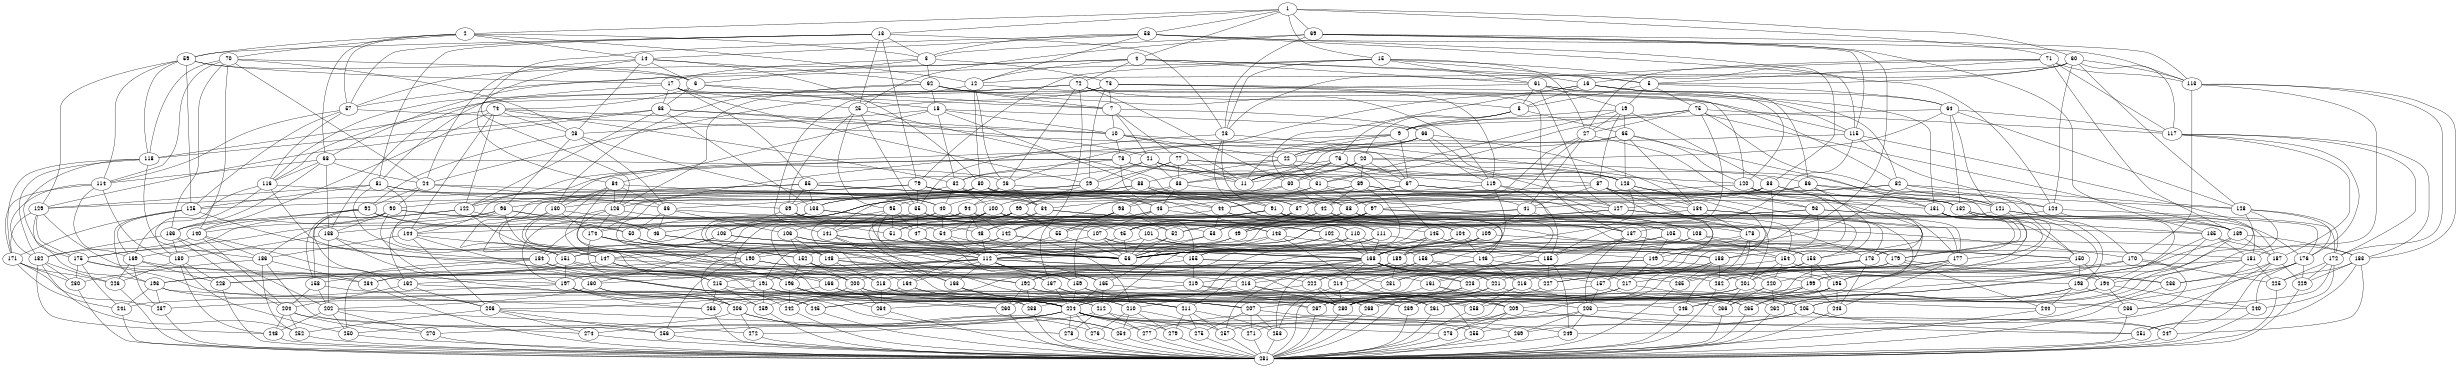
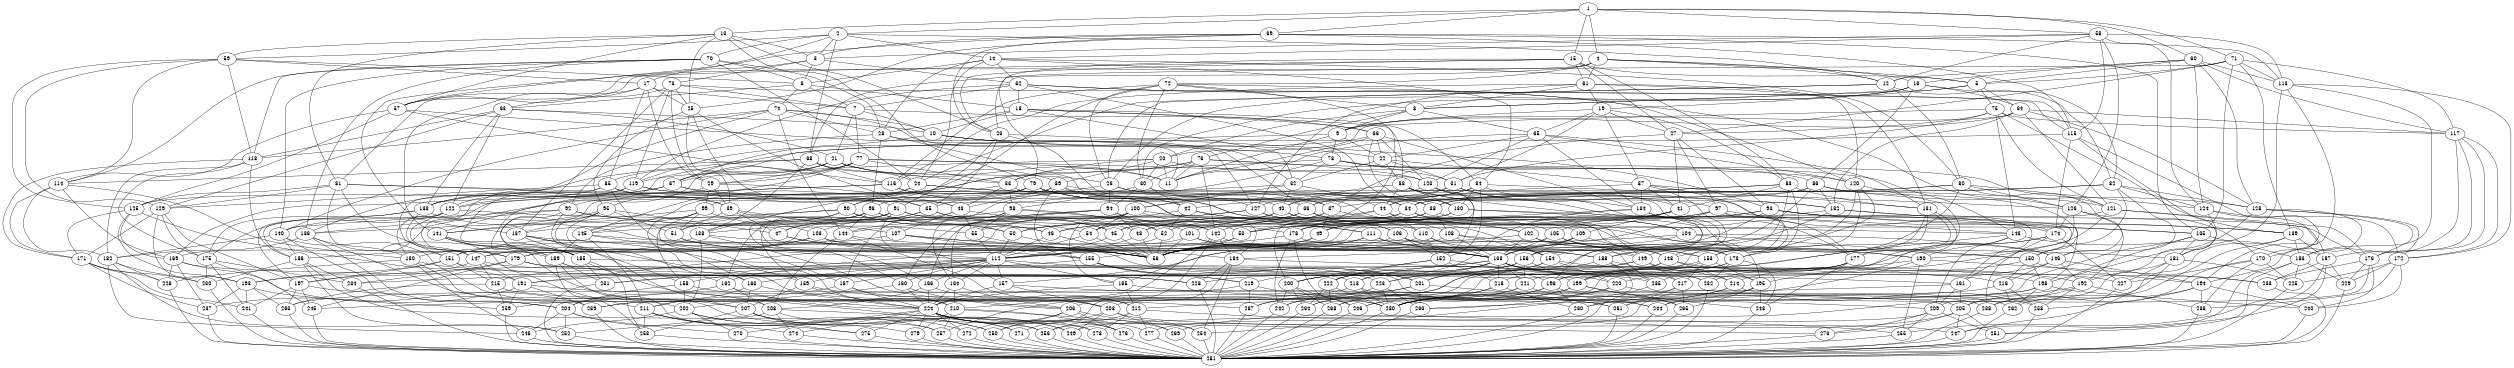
edge "71" -- "135": added
edge "77" -- "145": added
edge "98" -- "145": added
